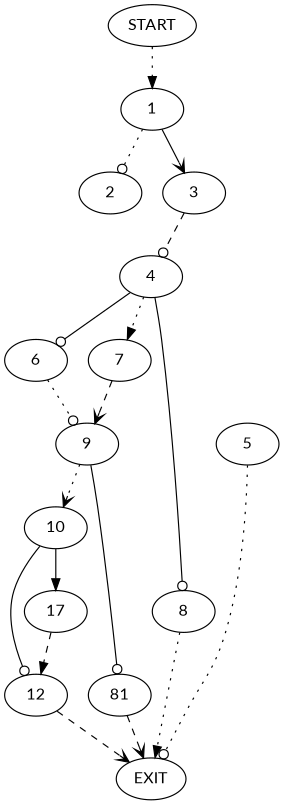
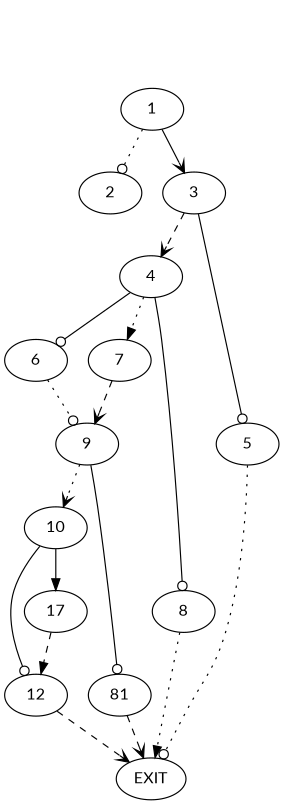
node "START": removed
edge "3" -> "4": arrowhead odot -> vee
edge "3" -> "5": added
